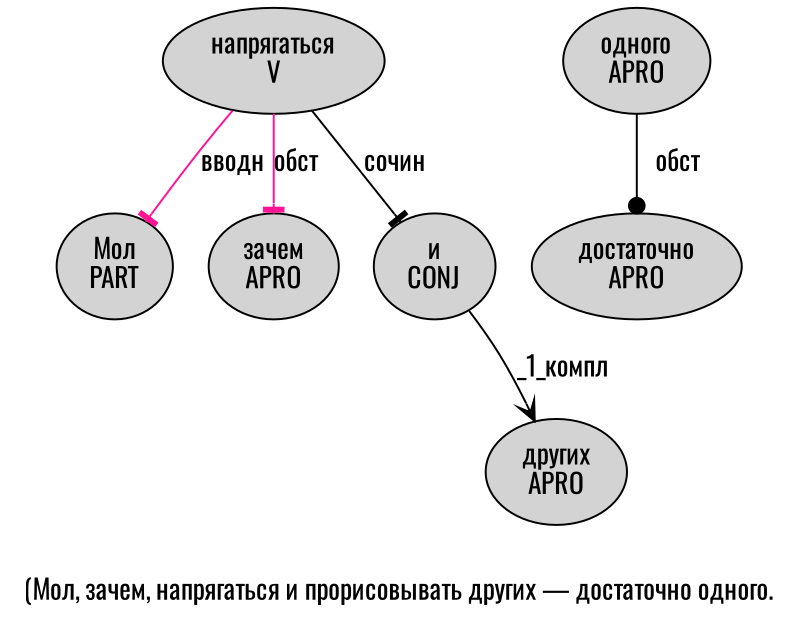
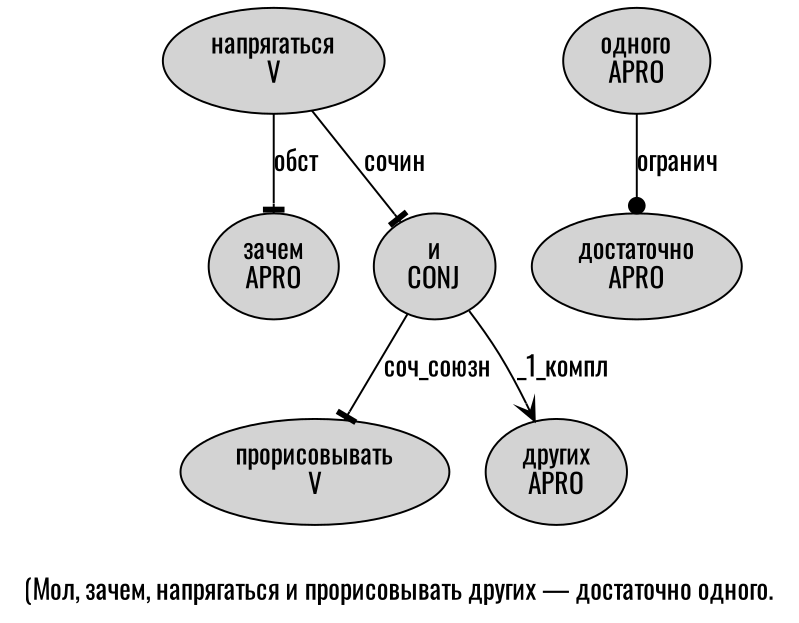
edge "напрягаться V" -> "зачем APRO": color deeppink -> black
edge "одного APRO" -> "достаточно APRO": label "обст" -> "огранич"
node "Мол PART": removed
node "прорисовывать V": added
